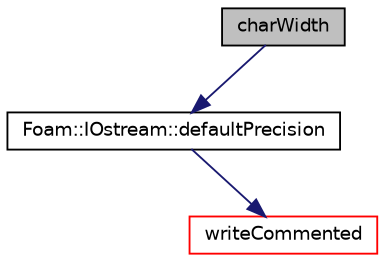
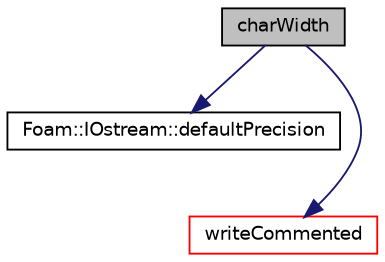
edge "Foam::IOstream::defaultPrecision" -> "writeCommented": now "charWidth" -> "writeCommented"
